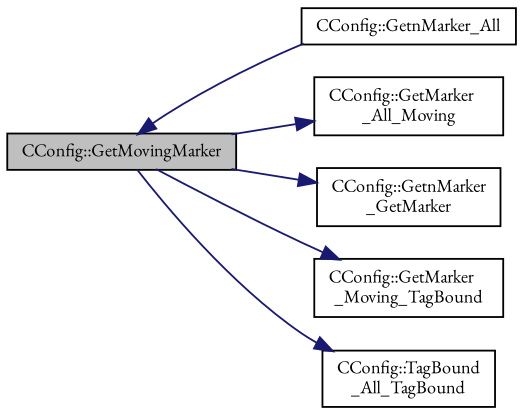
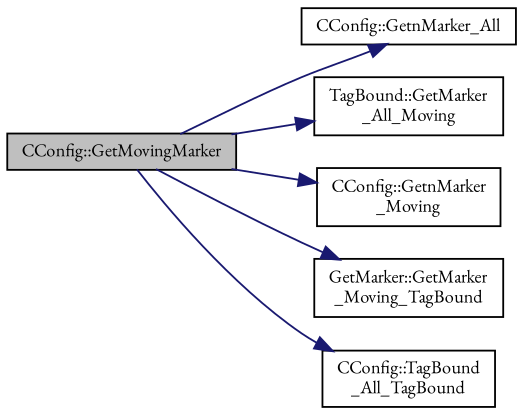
edge "CConfig::GetnMarker_All" -> "CConfig::GetMovingMarker": reversed
node "CConfig::GetMarker _All_Moving": label "CConfig::GetMarker _All_Moving" -> "TagBound::GetMarker _All_Moving"
node "CConfig::GetnMarker _GetMarker": label "CConfig::GetnMarker _GetMarker" -> "CConfig::GetnMarker _Moving"
node "CConfig::GetMarker _Moving_TagBound": label "CConfig::GetMarker _Moving_TagBound" -> "GetMarker::GetMarker _Moving_TagBound"
